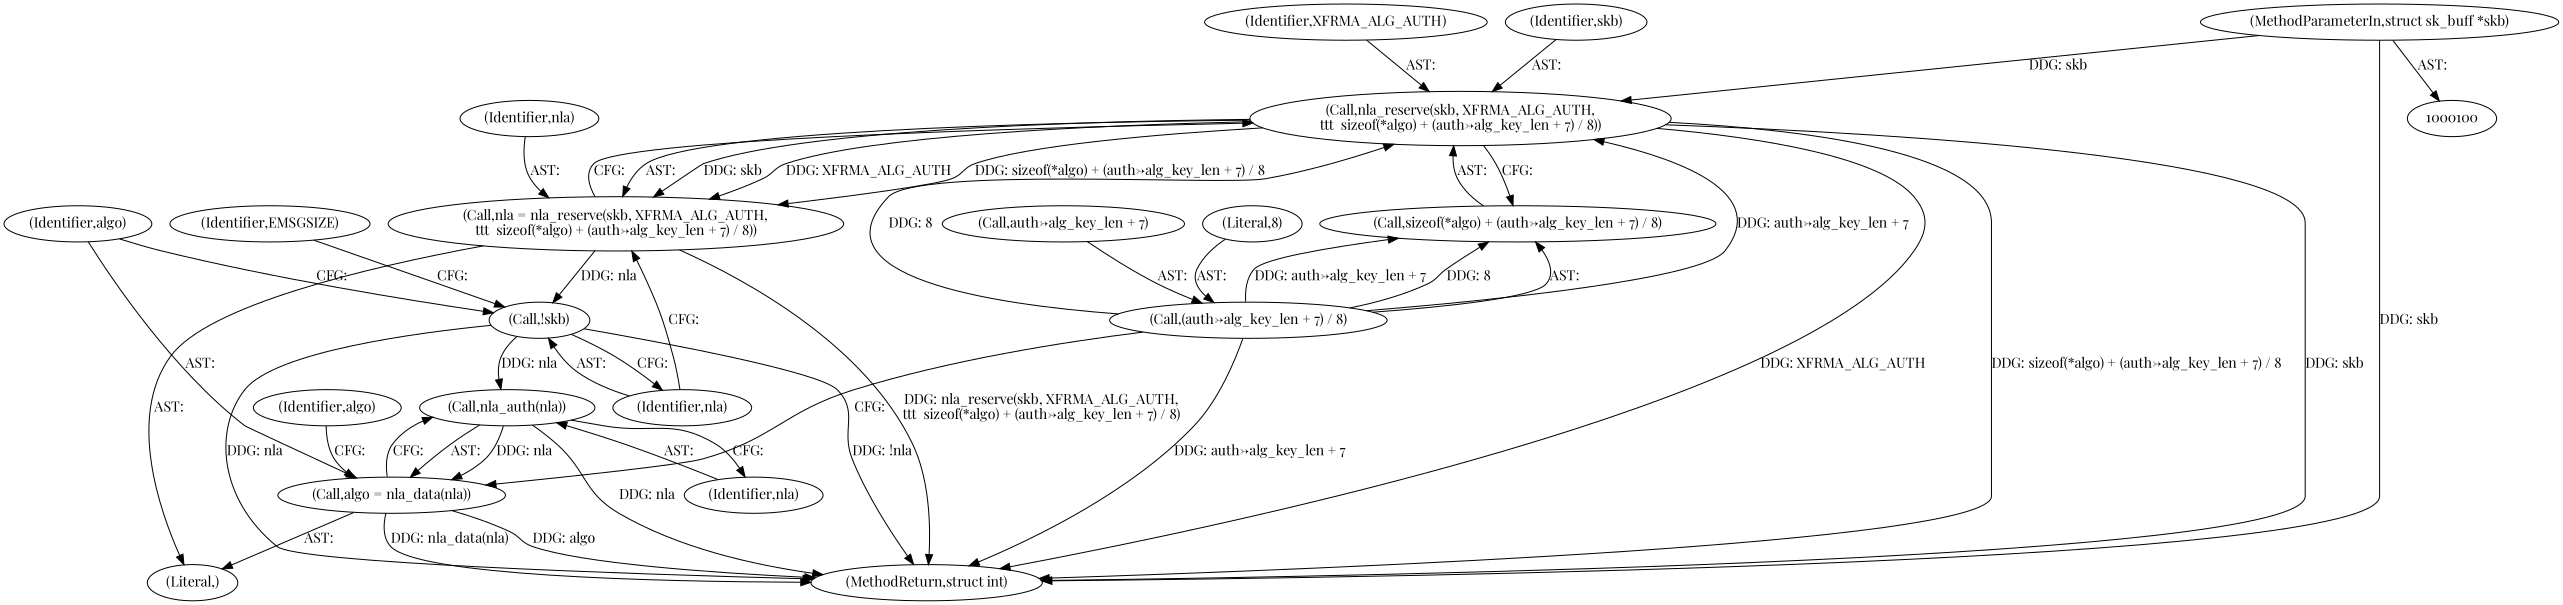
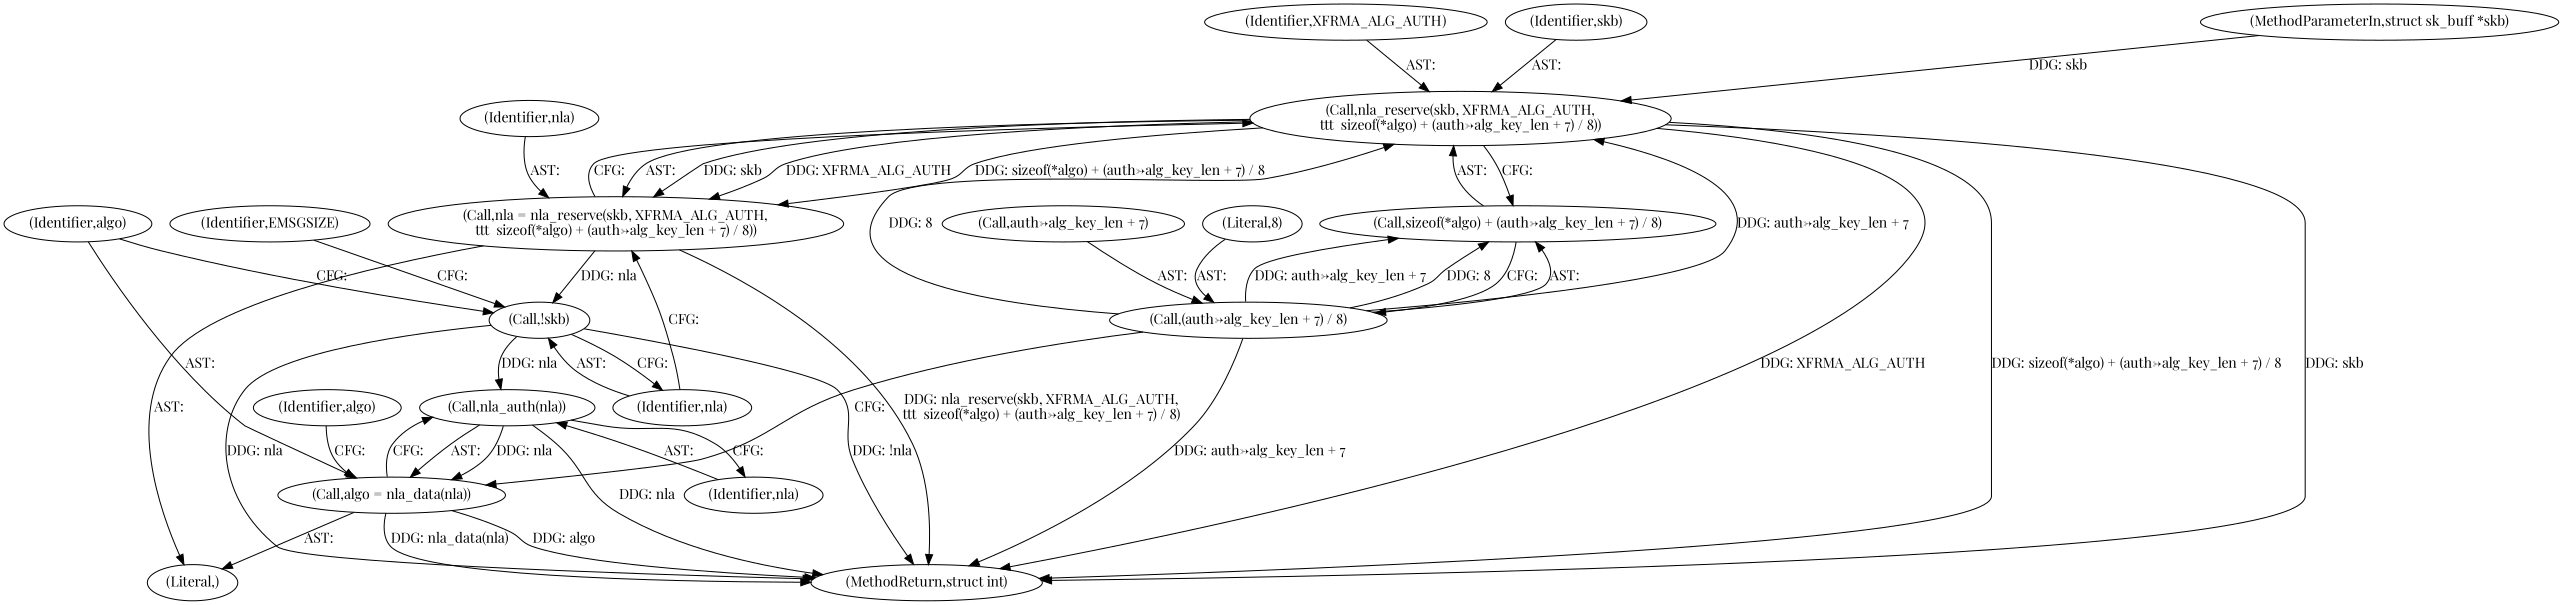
node "1000100": removed
edge "(Call,sizeof(*algo) + (auth->alg_key_len + 7) / 8)" -> "(Call,(auth->alg_key_len + 7) / 8)": added, label "CFG:"
edge "(MethodParameterIn,struct sk_buff *skb)" -> "(MethodReturn,struct int)": removed, label "DDG: skb"
